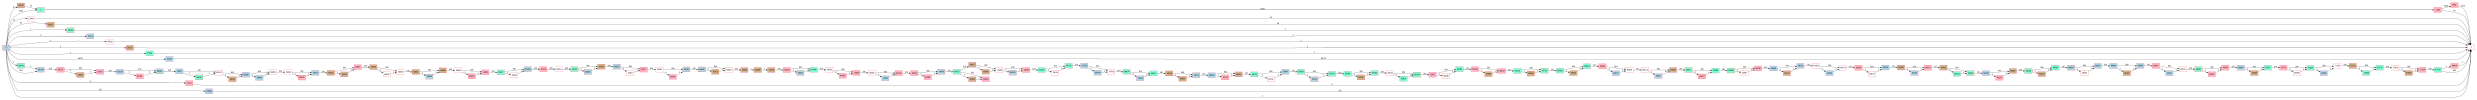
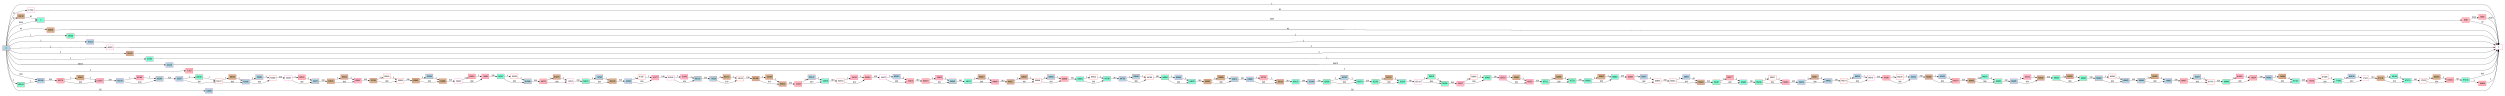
edge "64570" -> "64627": now "64606" -> "64627"
node "83276": added
node "83735": removed
edge "64288" -> "64316": added, label "309"
